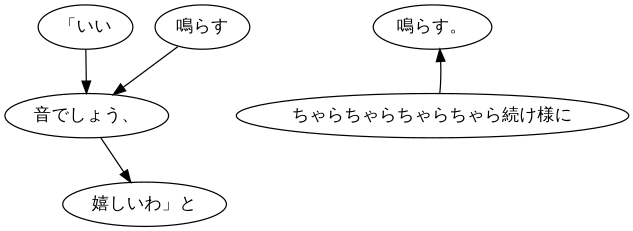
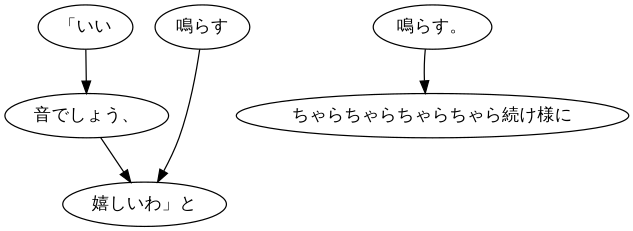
edge "鳴らす" -> "音でしょう、": now "鳴らす" -> "嬉しいわ」と"
edge "ちゃらちゃらちゃらちゃら続け様に" -> "鳴らす。": reversed
